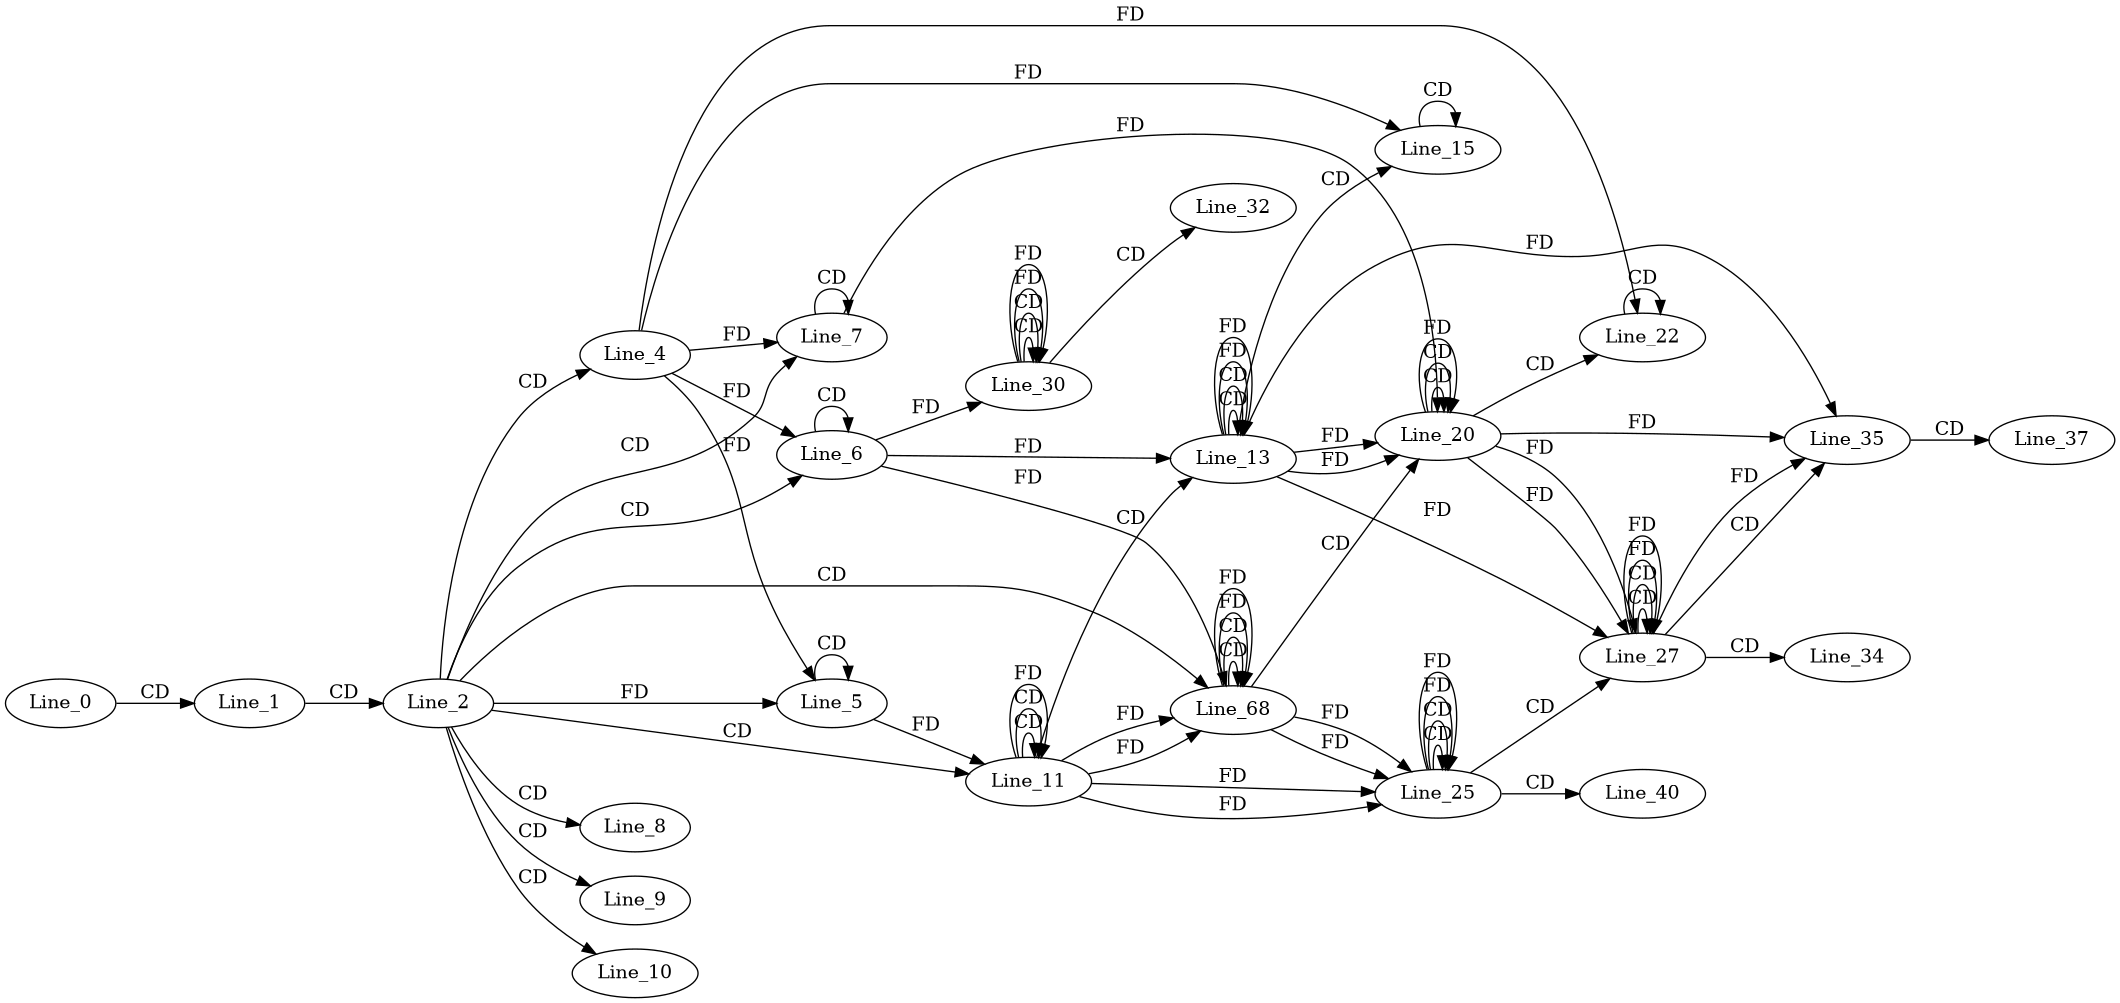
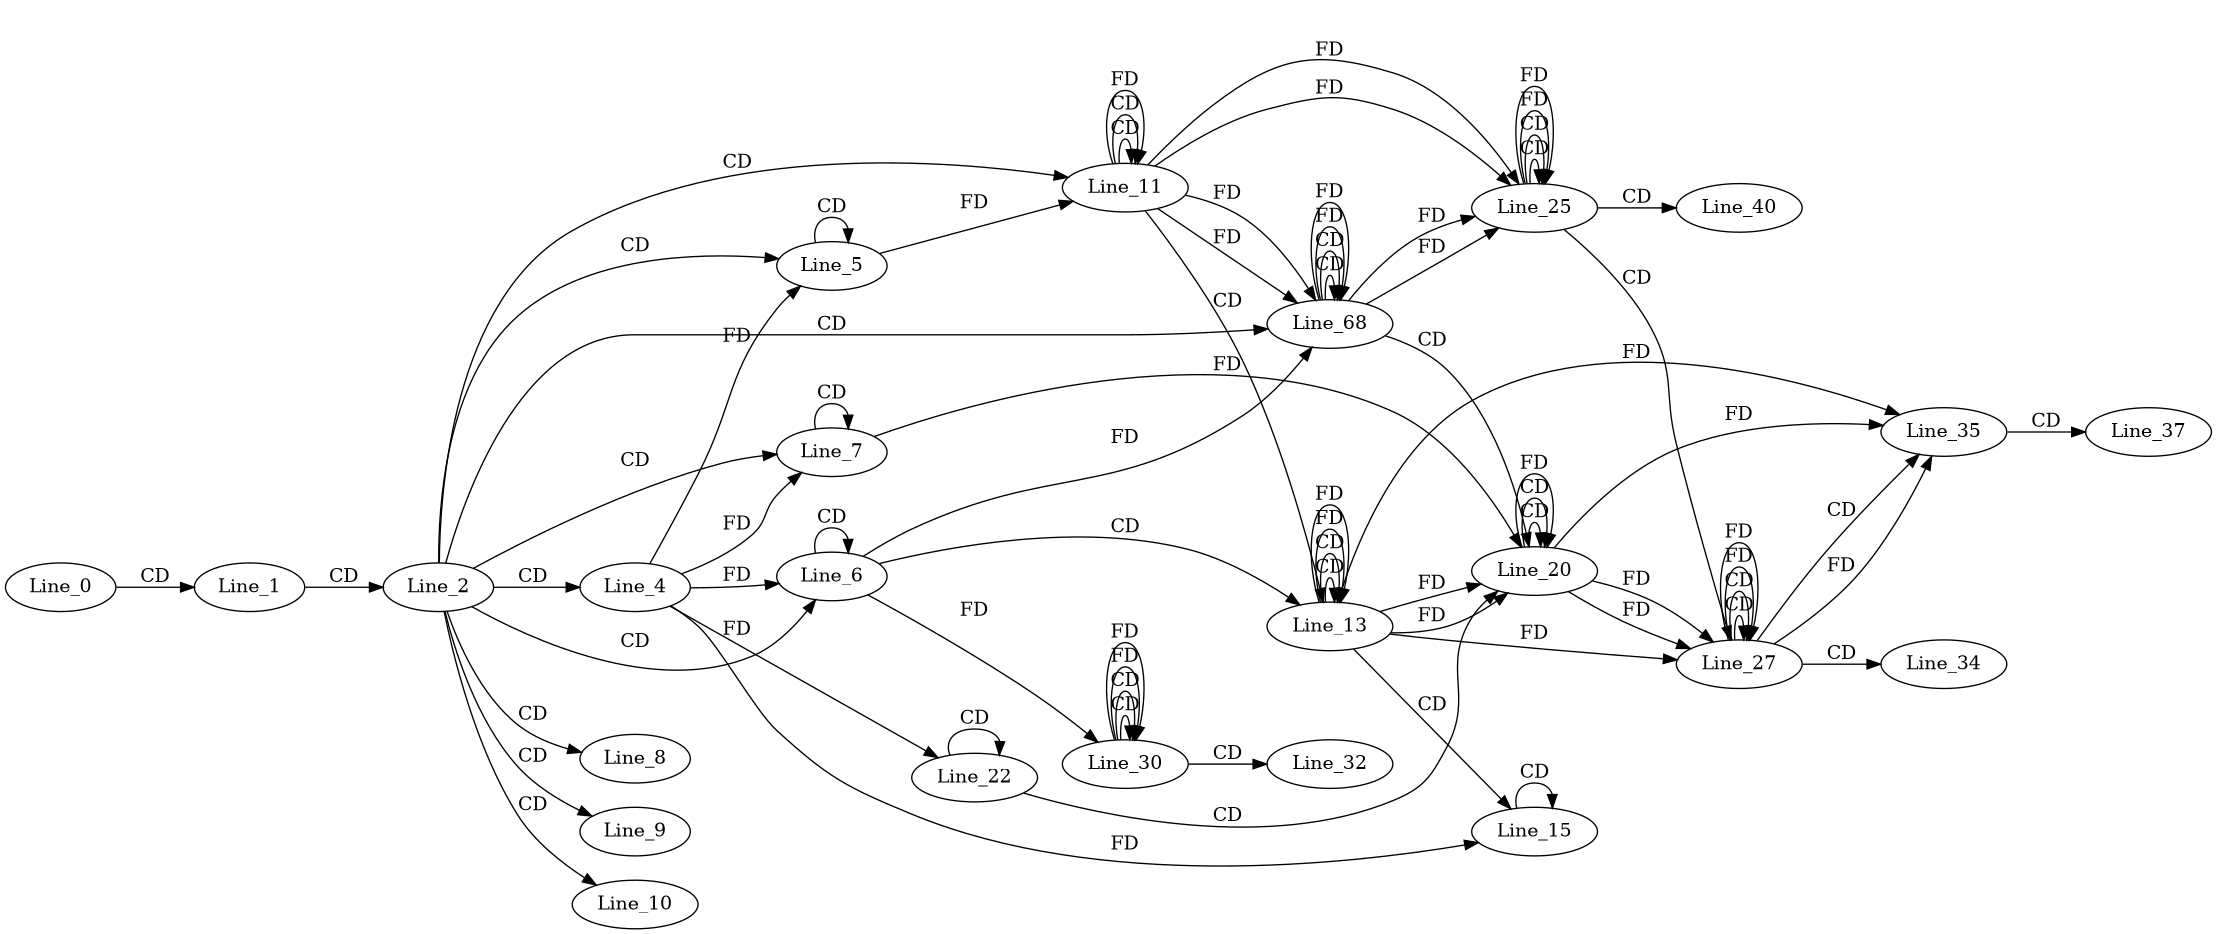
edge "Line_20" -> "Line_22": reversed
edge "Line_6" -> "Line_13": label "FD" -> "CD"
edge "Line_2" -> "Line_5": label "FD" -> "CD"
